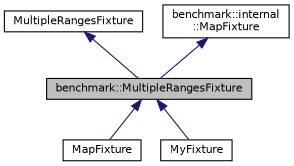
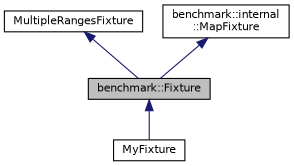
node "benchmark::MultipleRangesFixture": label "benchmark::MultipleRangesFixture" -> "benchmark::Fixture"
node "MapFixture": removed
